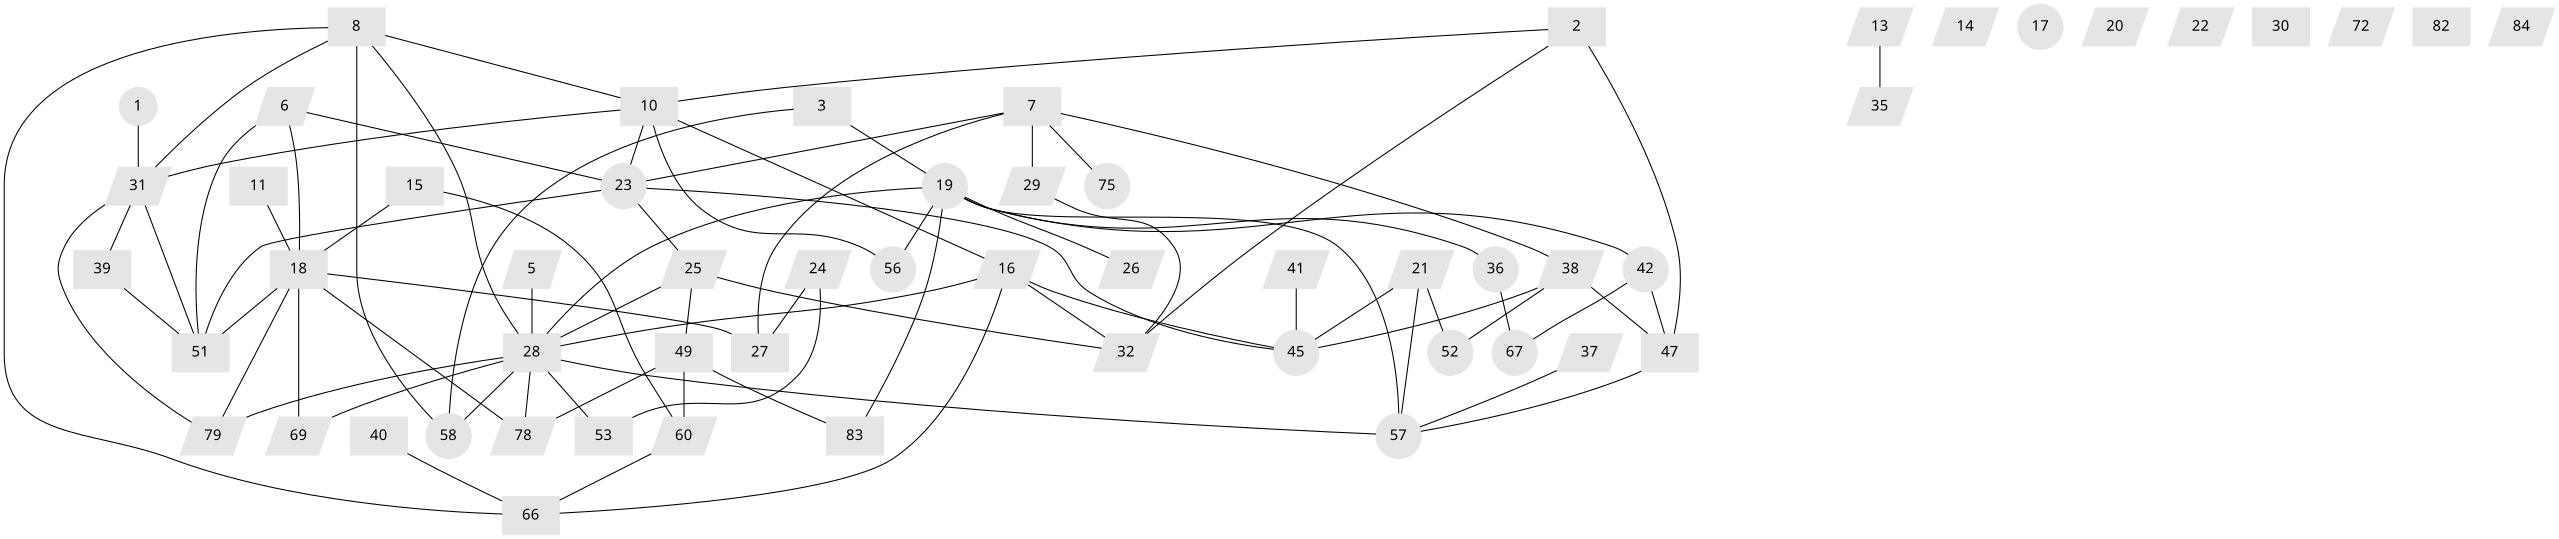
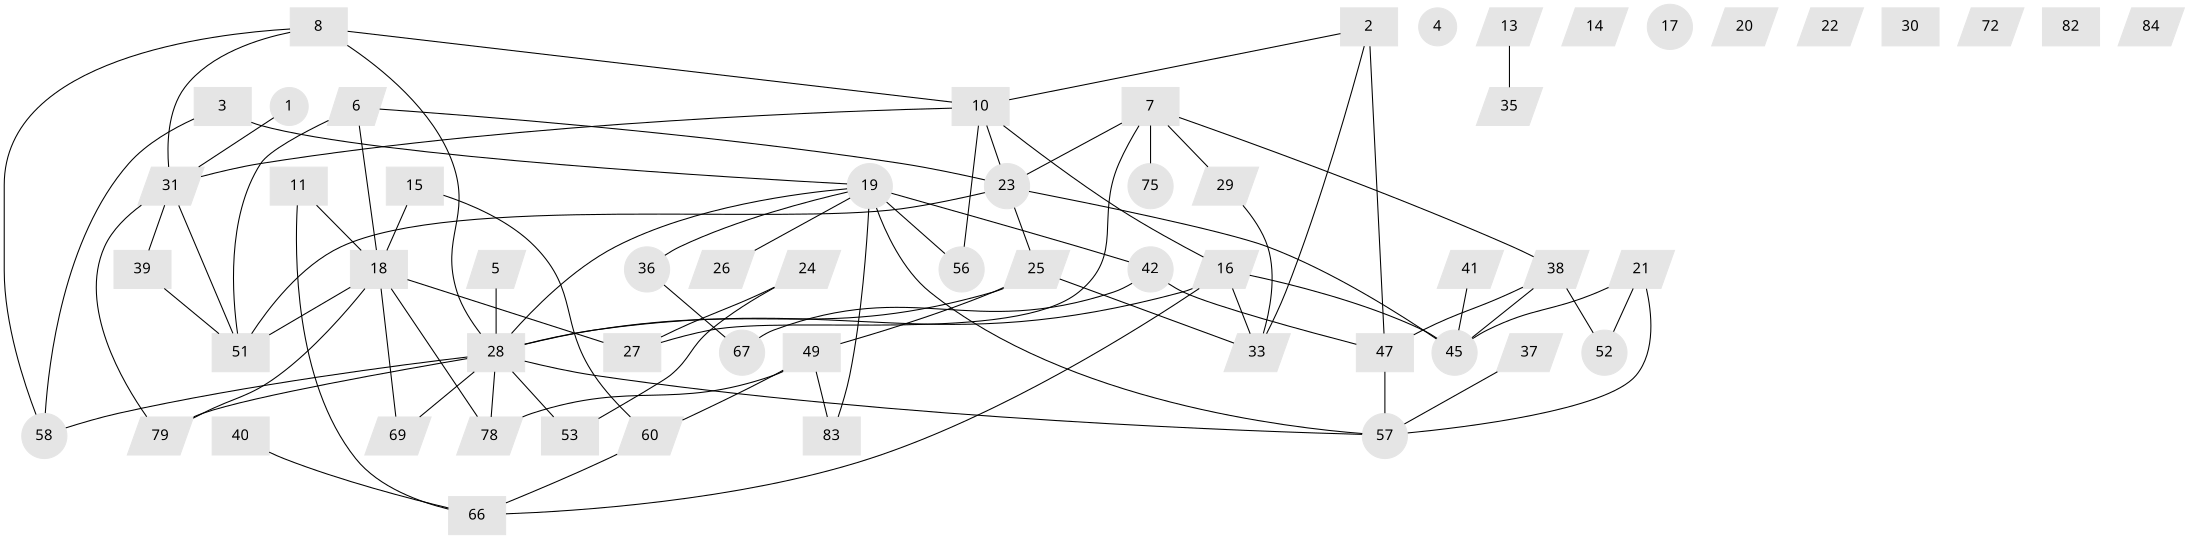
node "4": added
edge "8" -- "66": now "11" -- "66"
node "32": label "32" -> "33"
